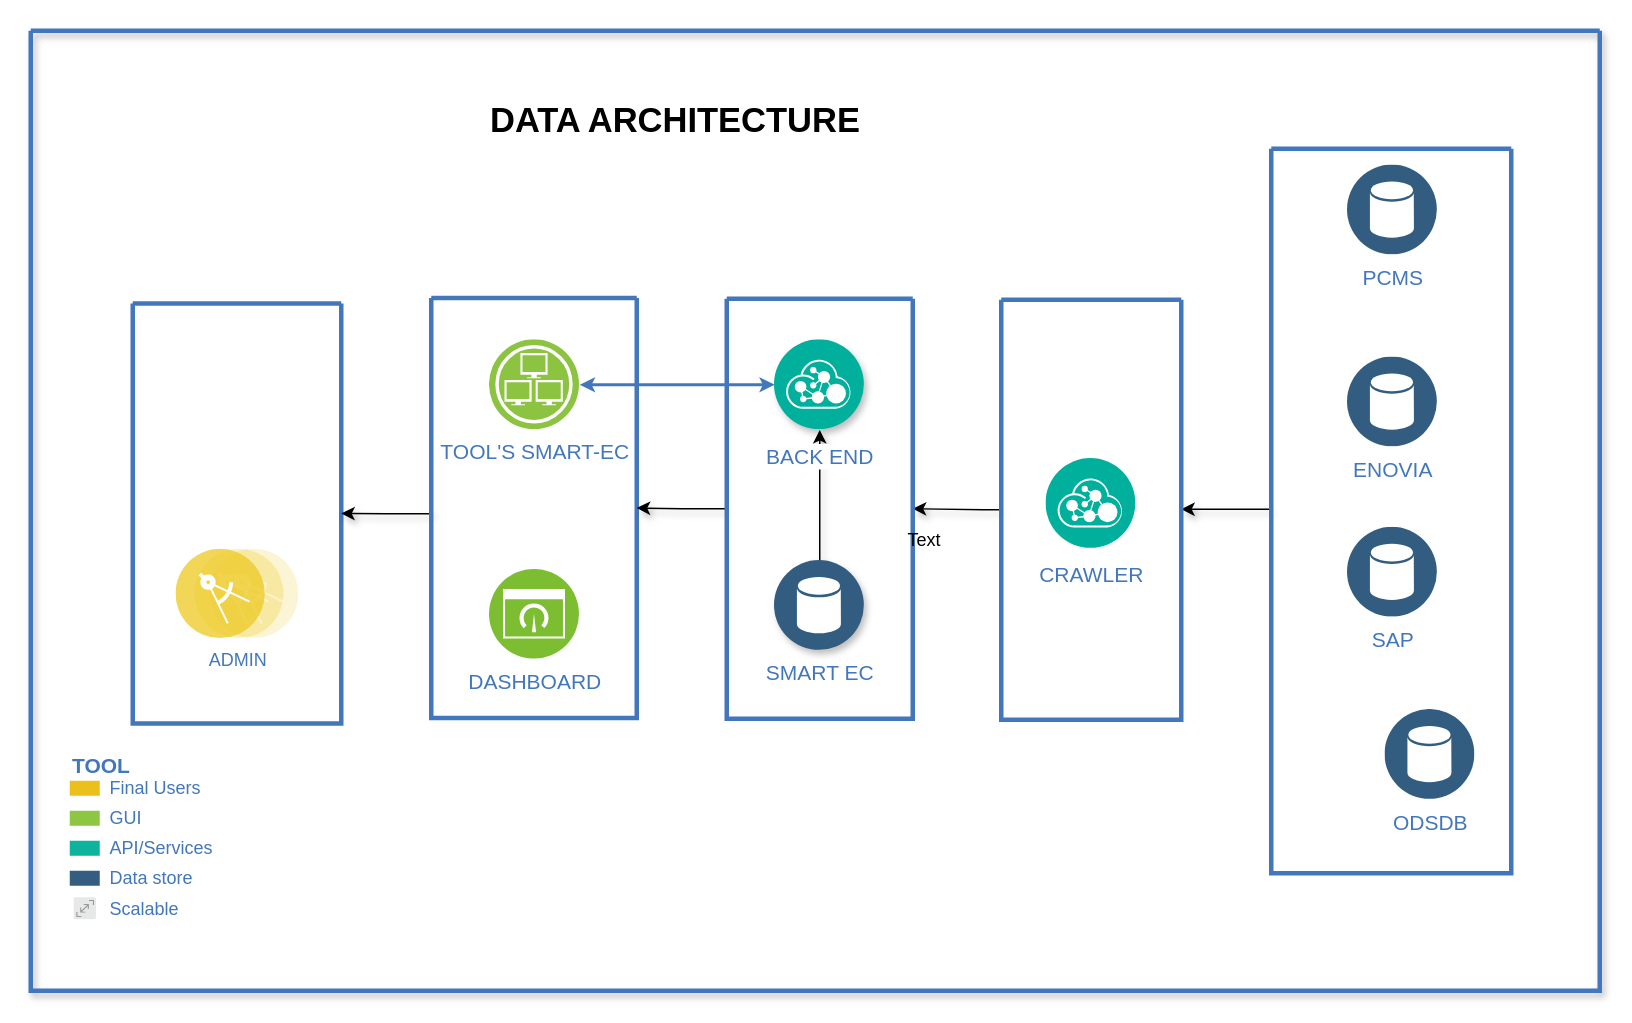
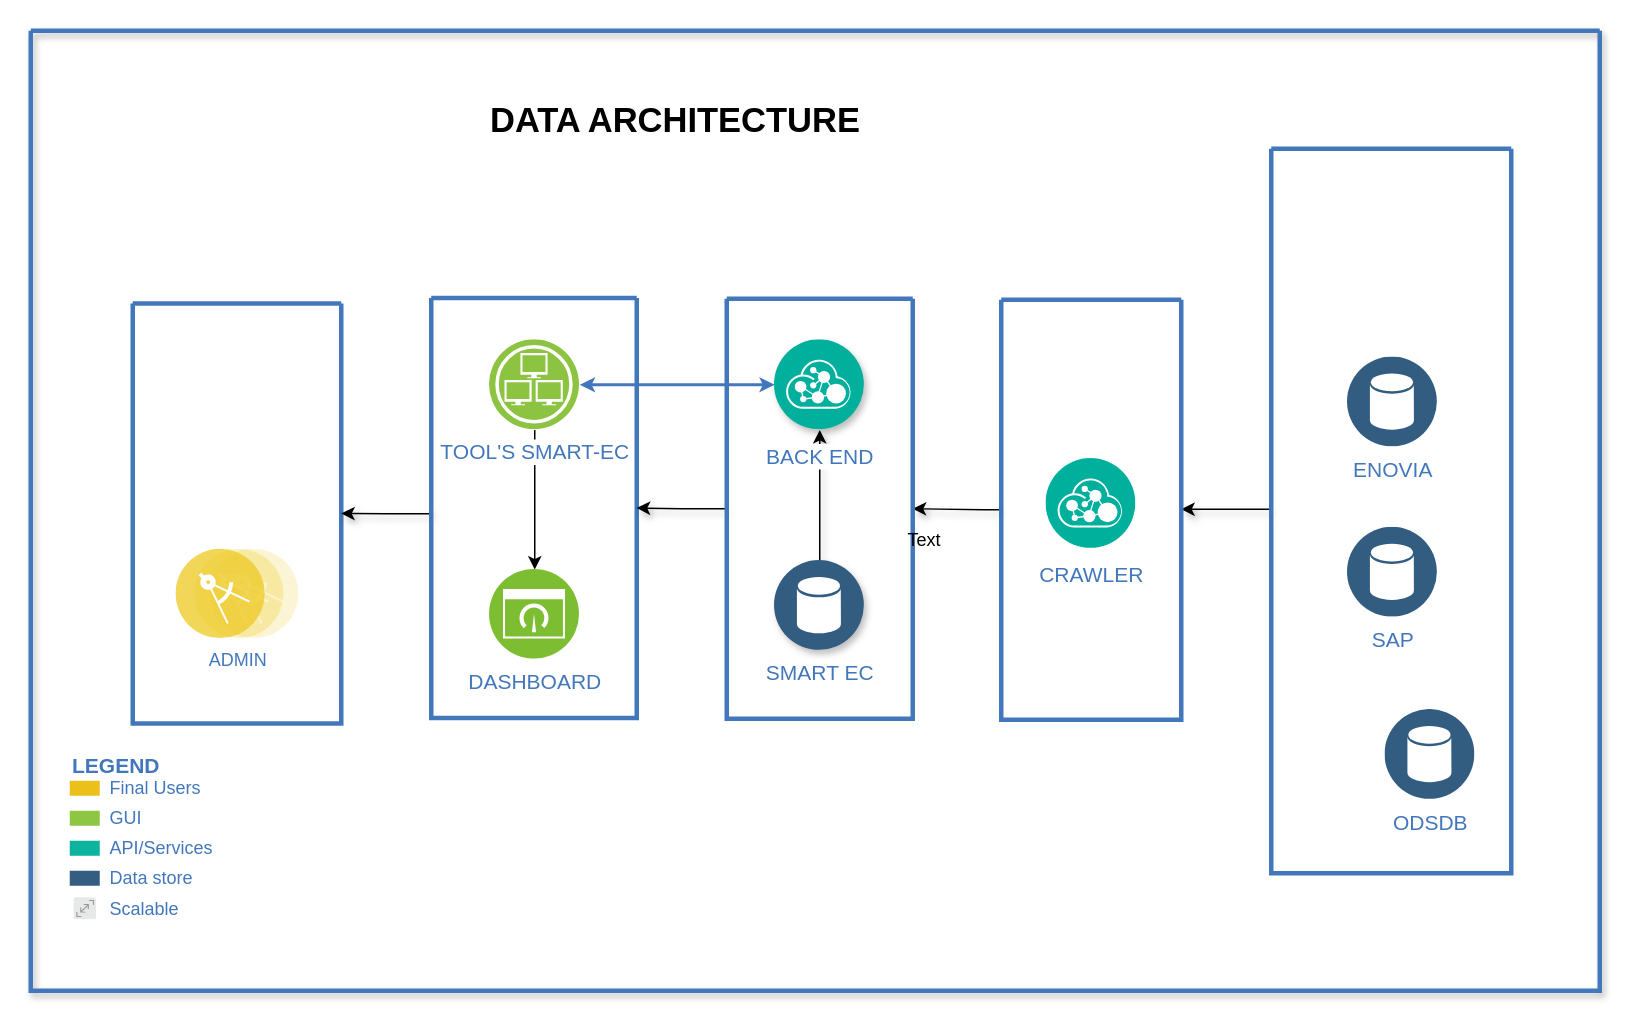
node "PCMS": removed
edge "TOOL'S SMART-EC" -> "DASHBOARD": added
node "TOOL": label "TOOL" -> "LEGEND"
